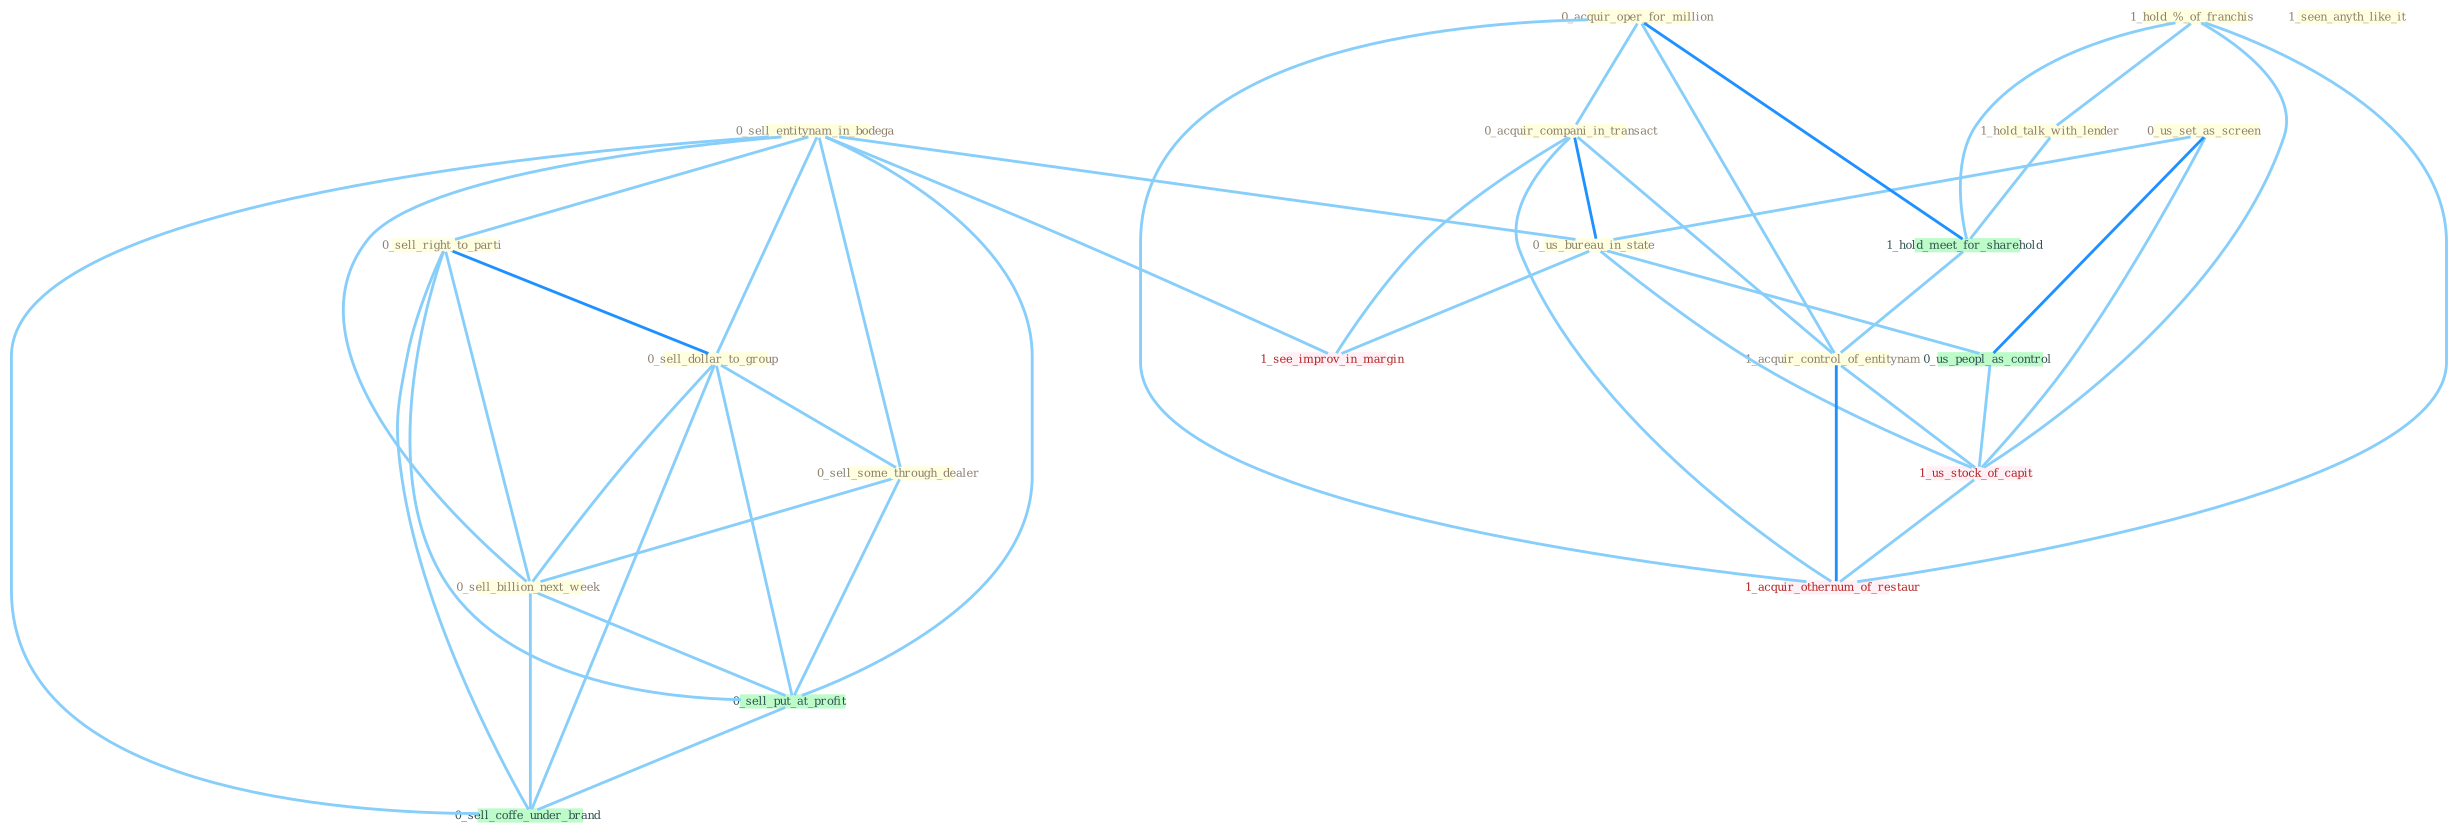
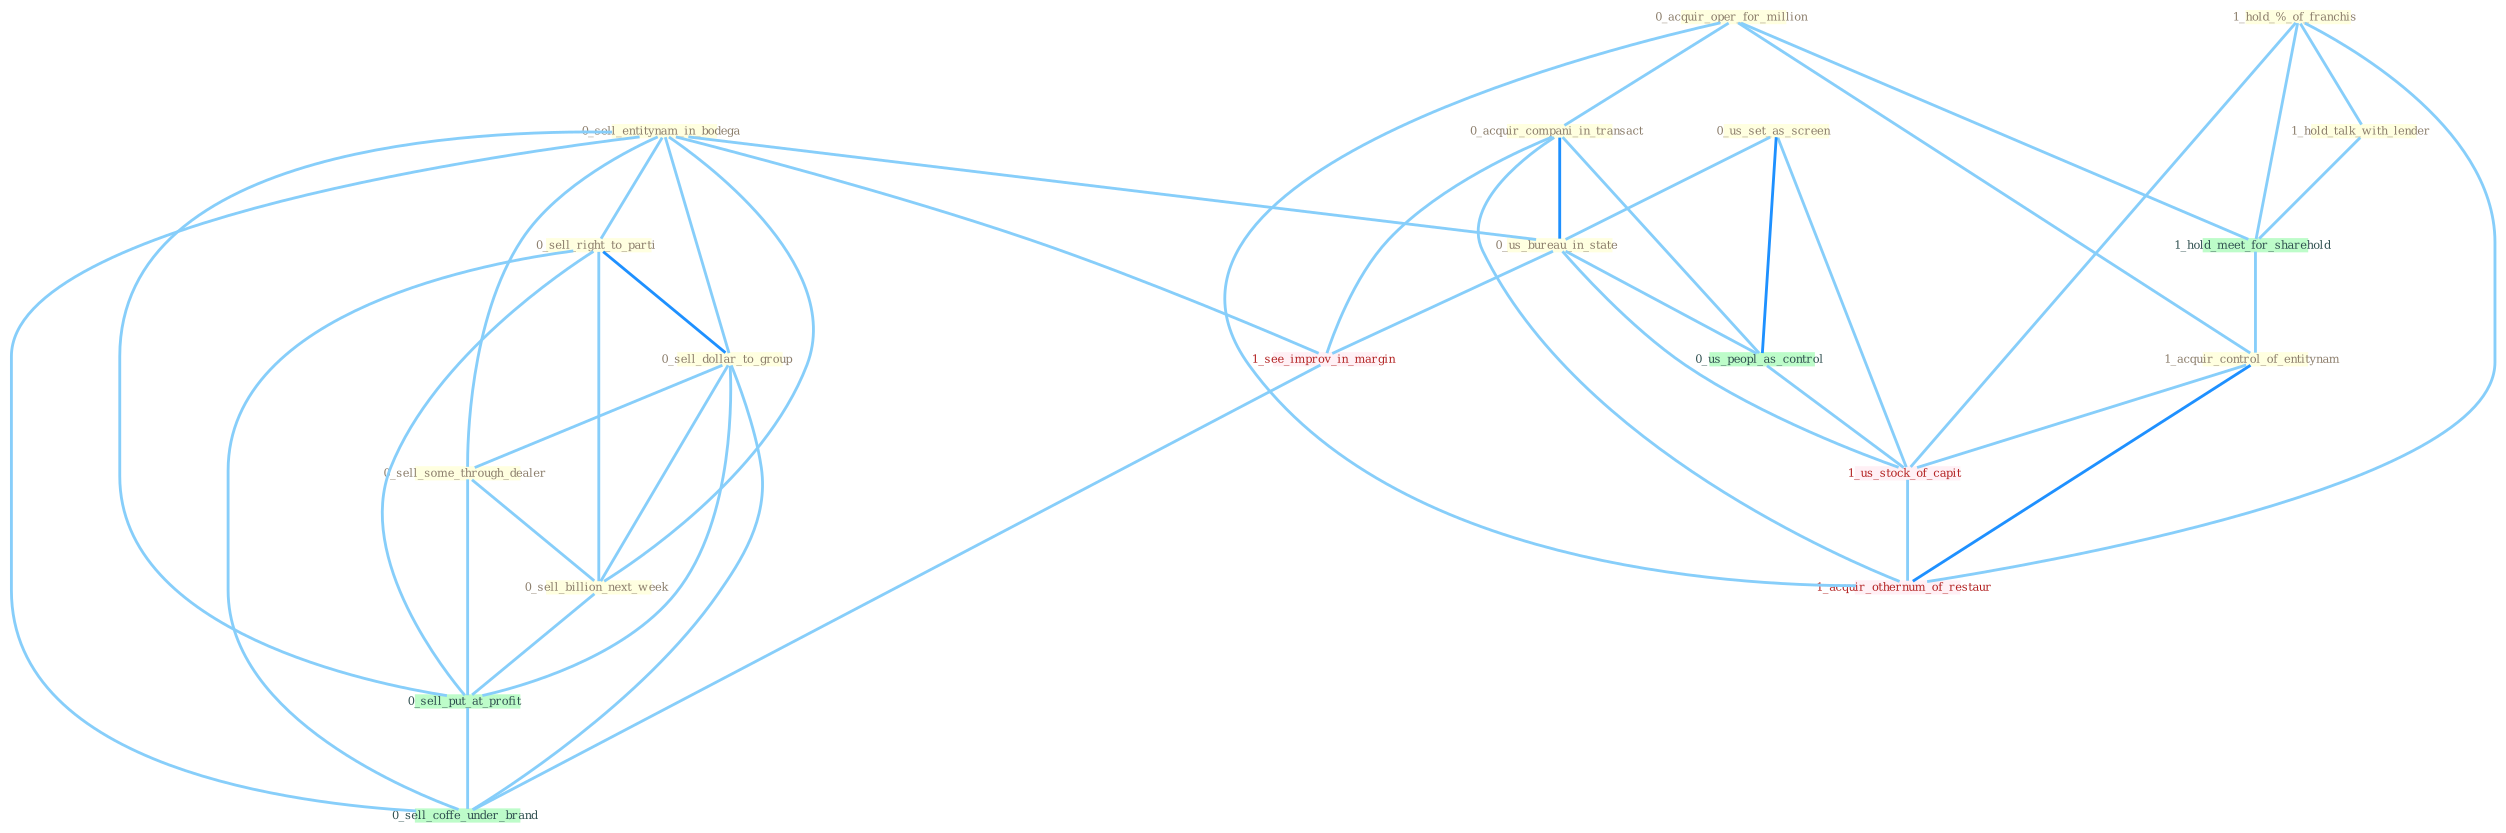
node "1_seen_anyth_like_it": removed
edge "0_acquir_oper_for_million" -- "1_hold_meet_for_sharehold": color #1e90ff -> #87cefa
edge "0_acquir_compani_in_transact" -- "1_acquir_control_of_entitynam": now "0_acquir_compani_in_transact" -- "0_us_peopl_as_control"
edge "0_sell_billion_next_week" -- "0_sell_coffe_under_brand": now "1_see_improv_in_margin" -- "0_sell_coffe_under_brand"
